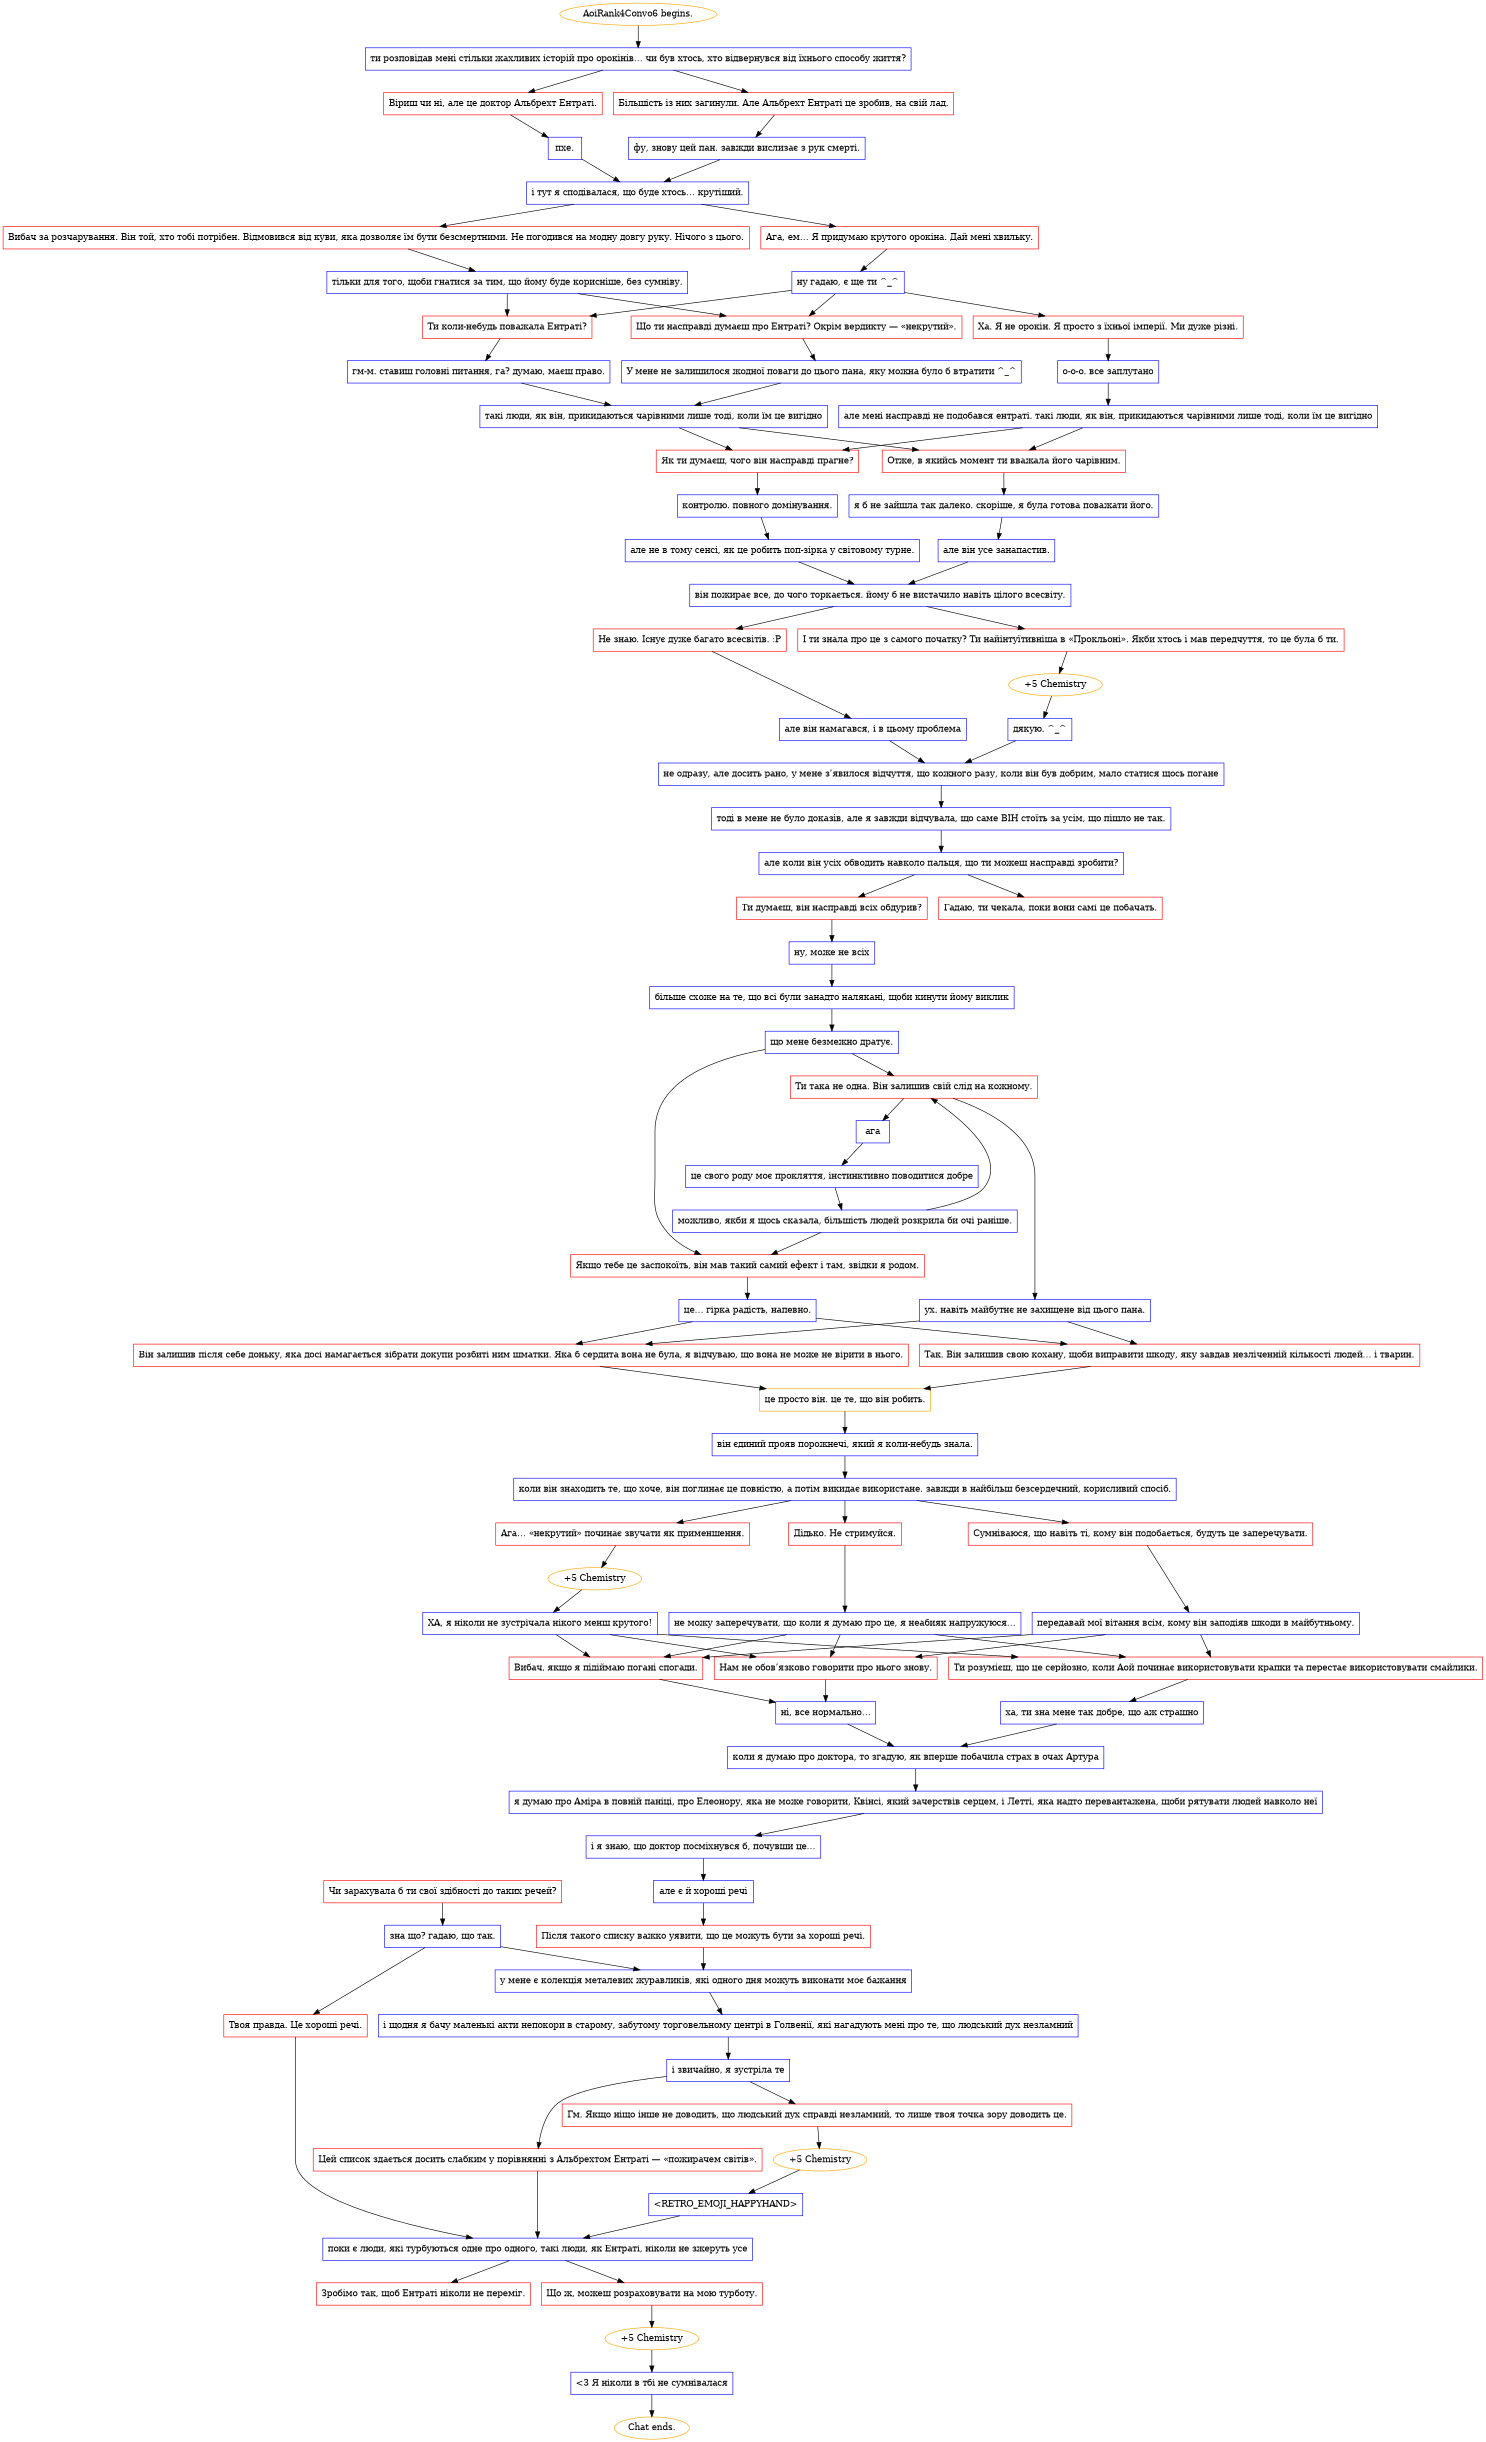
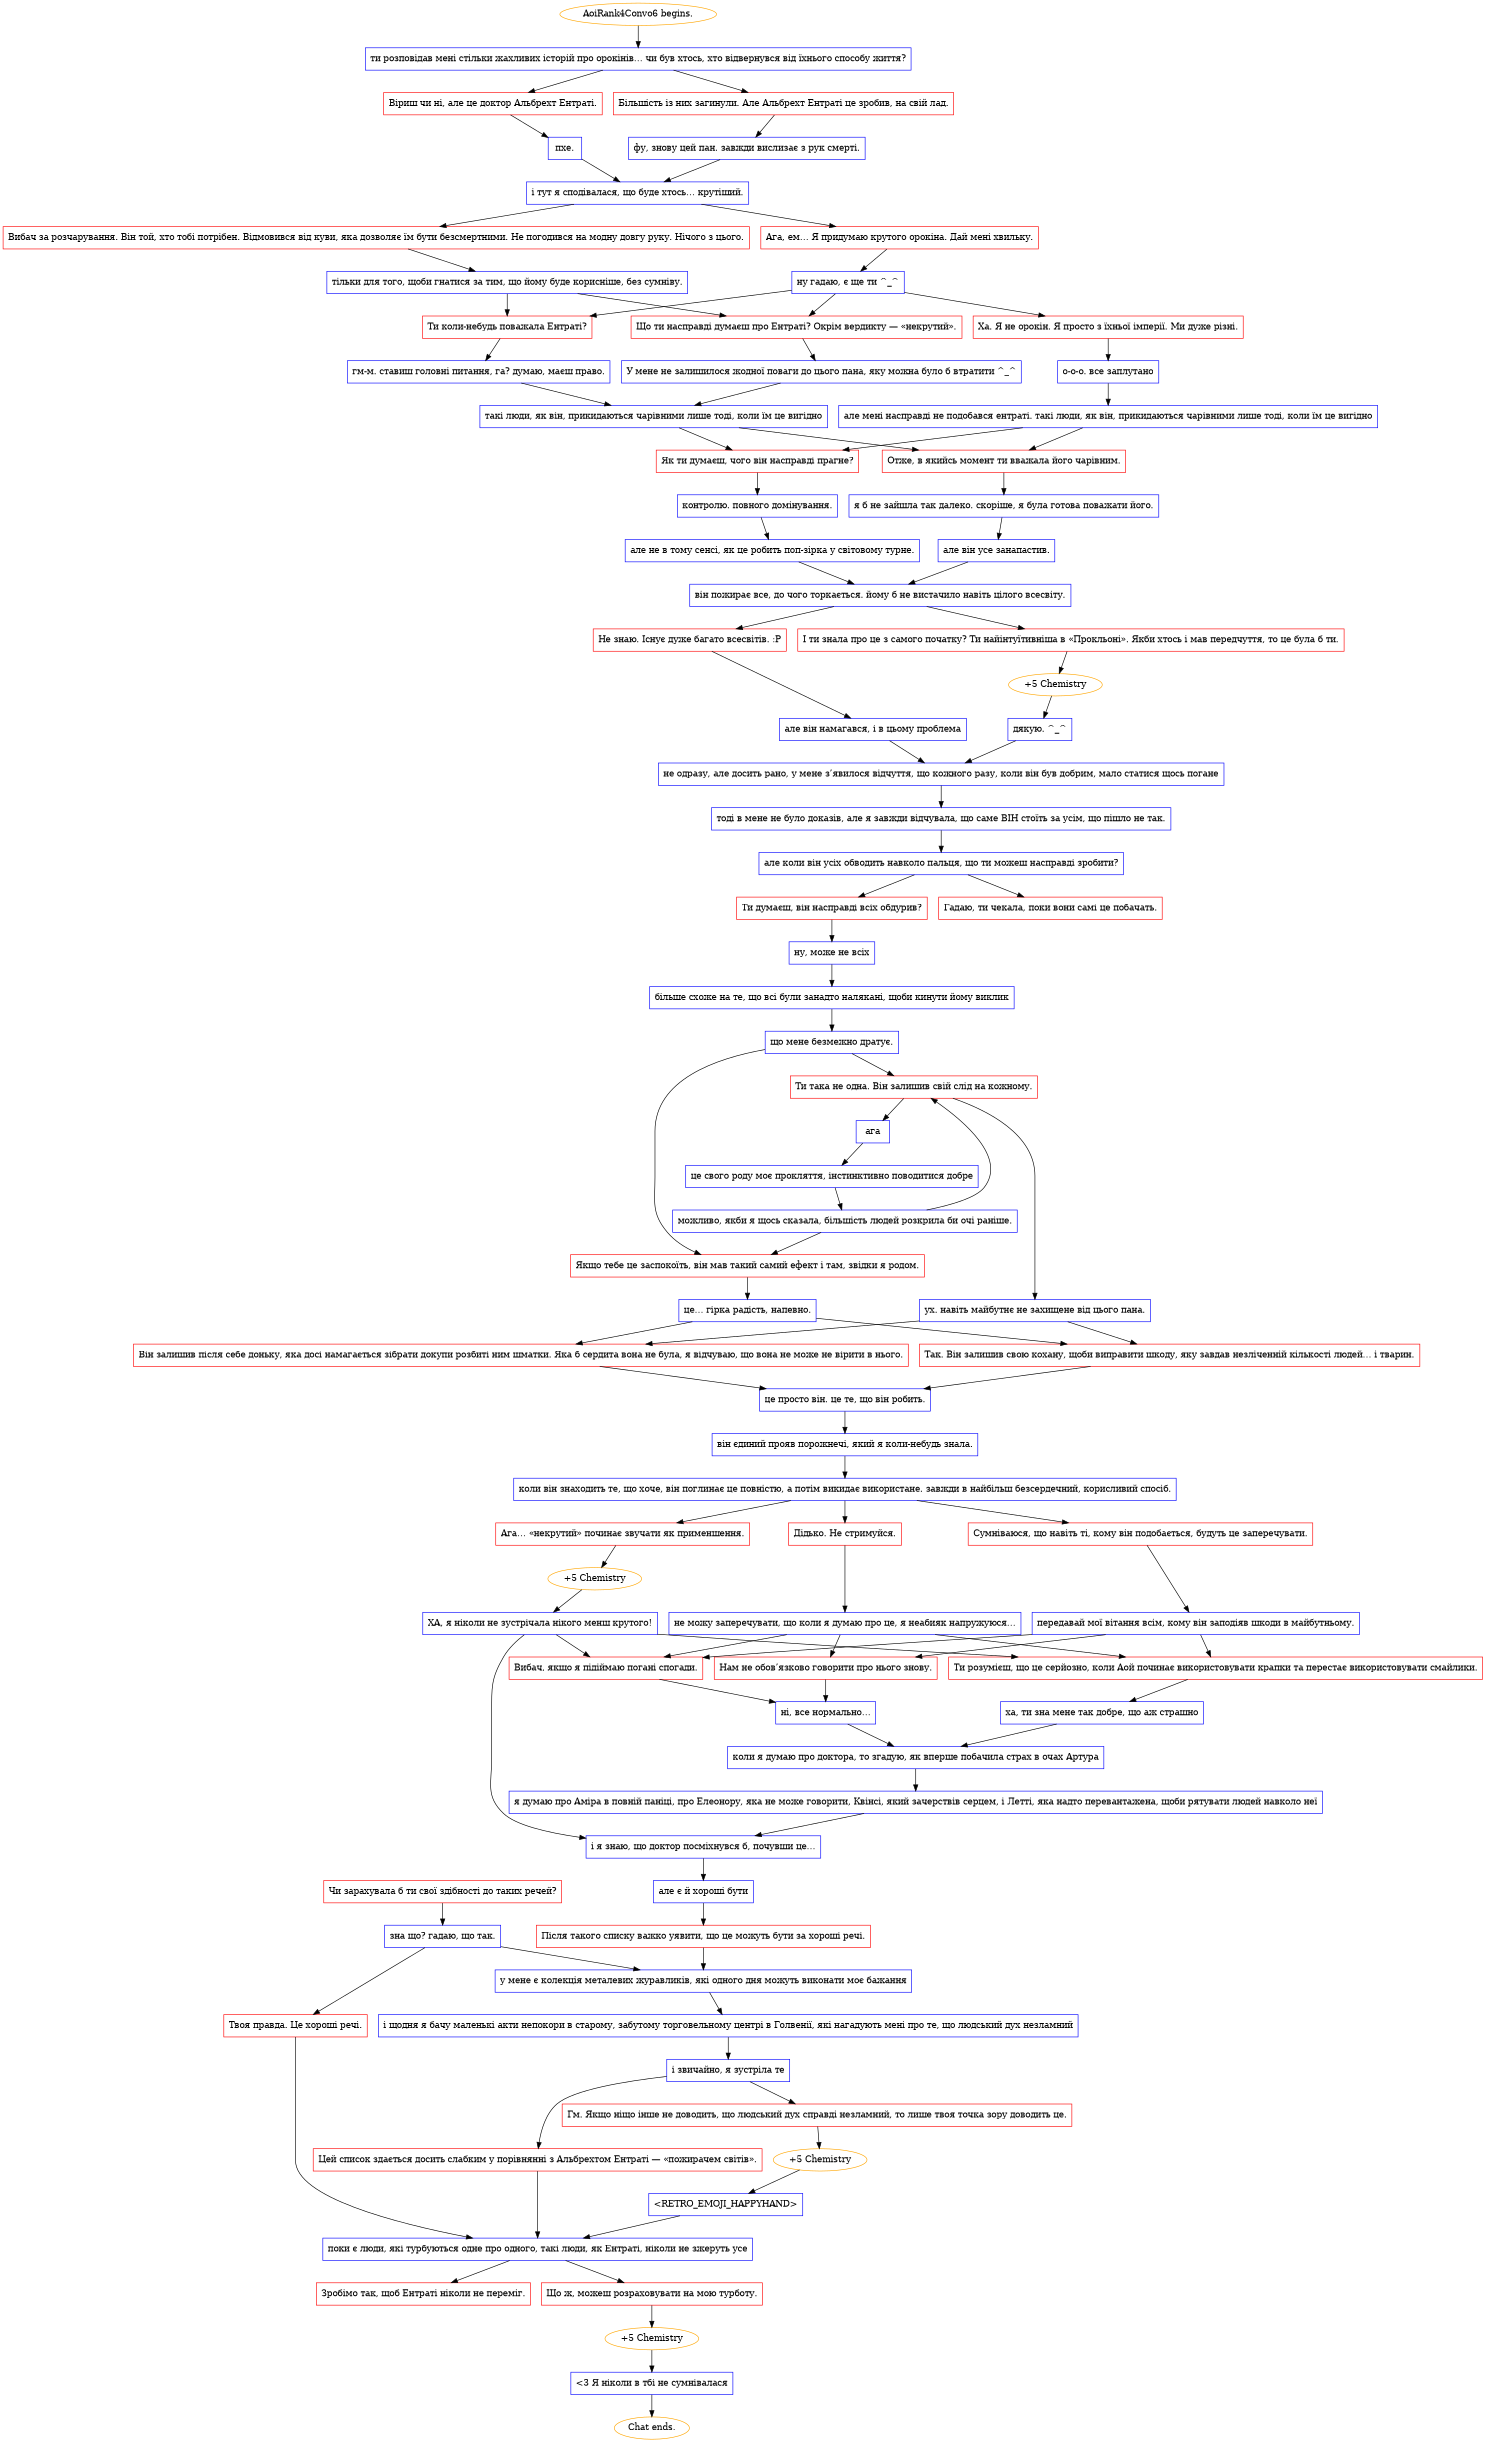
node "це просто він. це те, що він робить.": color orange -> blue
edge "ХА, я ніколи не зустрічала нікого менш крутого!" -> "Нам не обов’язково говорити про нього знову.": now "ХА, я ніколи не зустрічала нікого менш крутого!" -> "і я знаю, що доктор посміхнувся б, почувши це…"
node "але є й хороші речі": label "але є й хороші речі" -> "але є й хороші бути"
